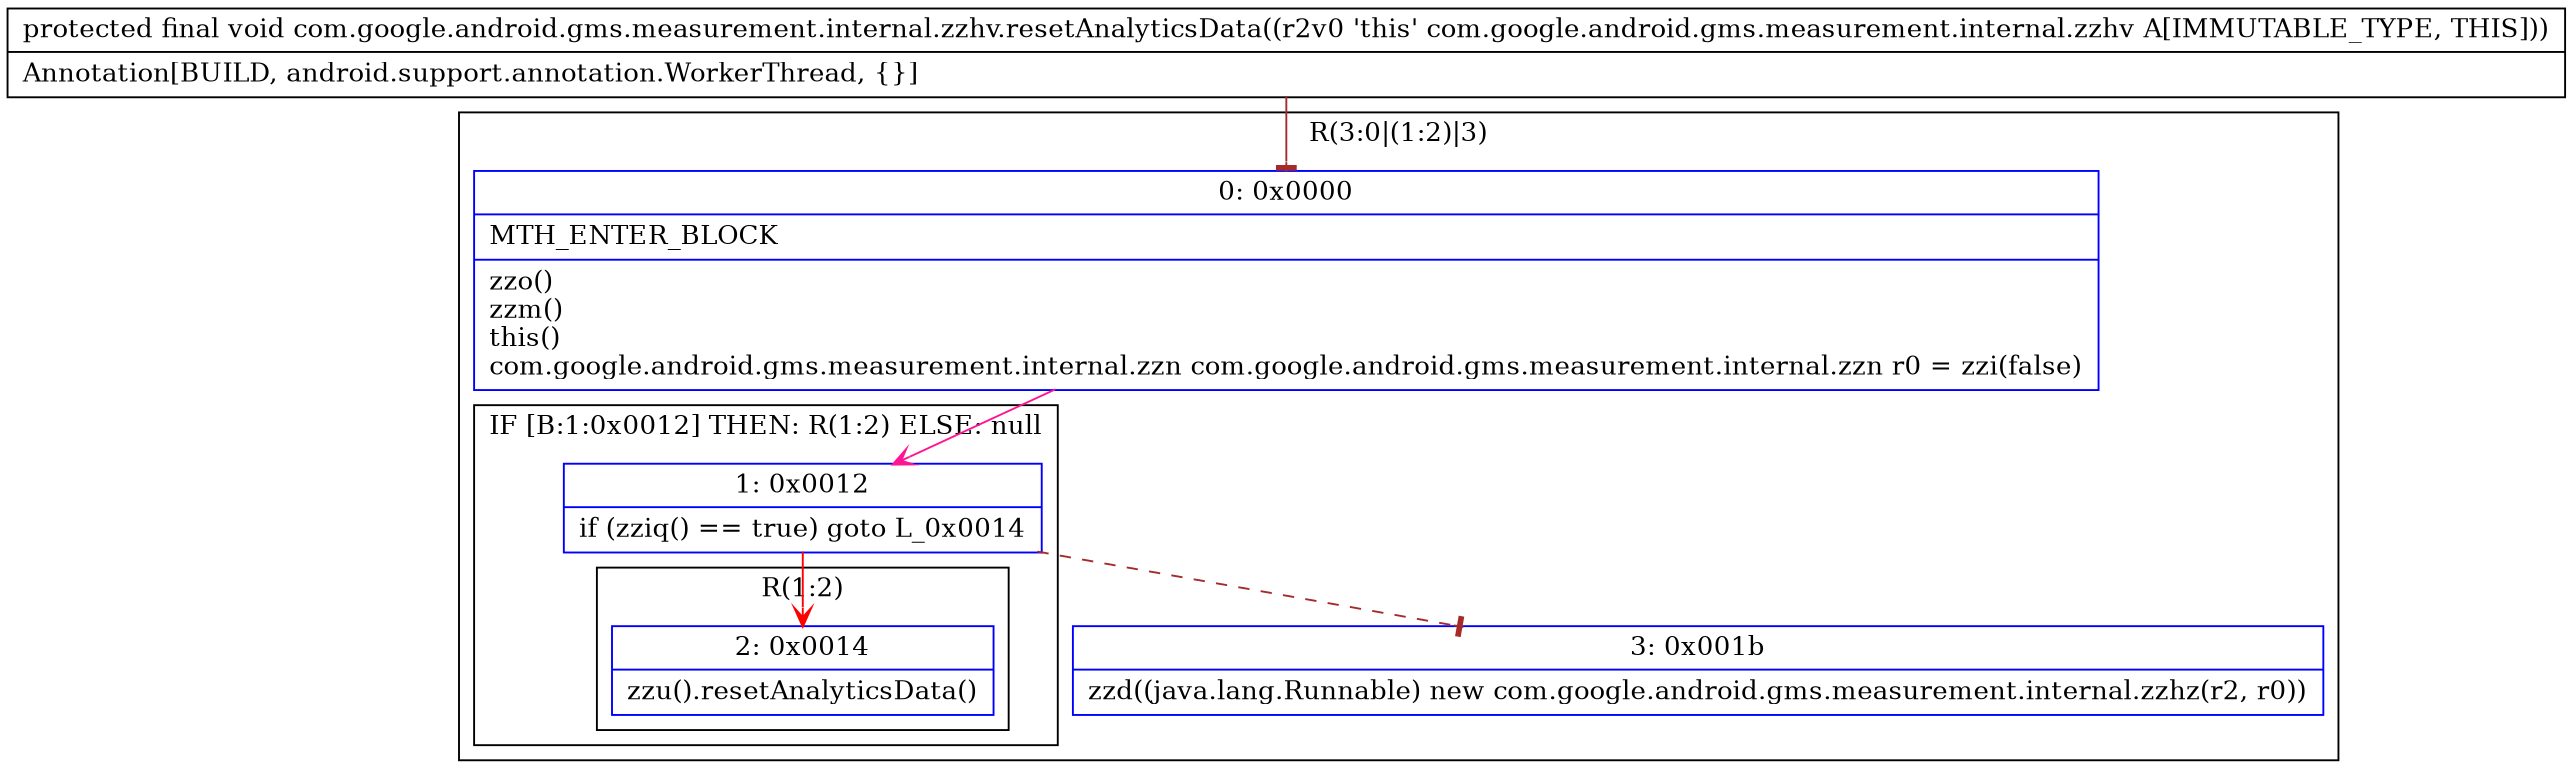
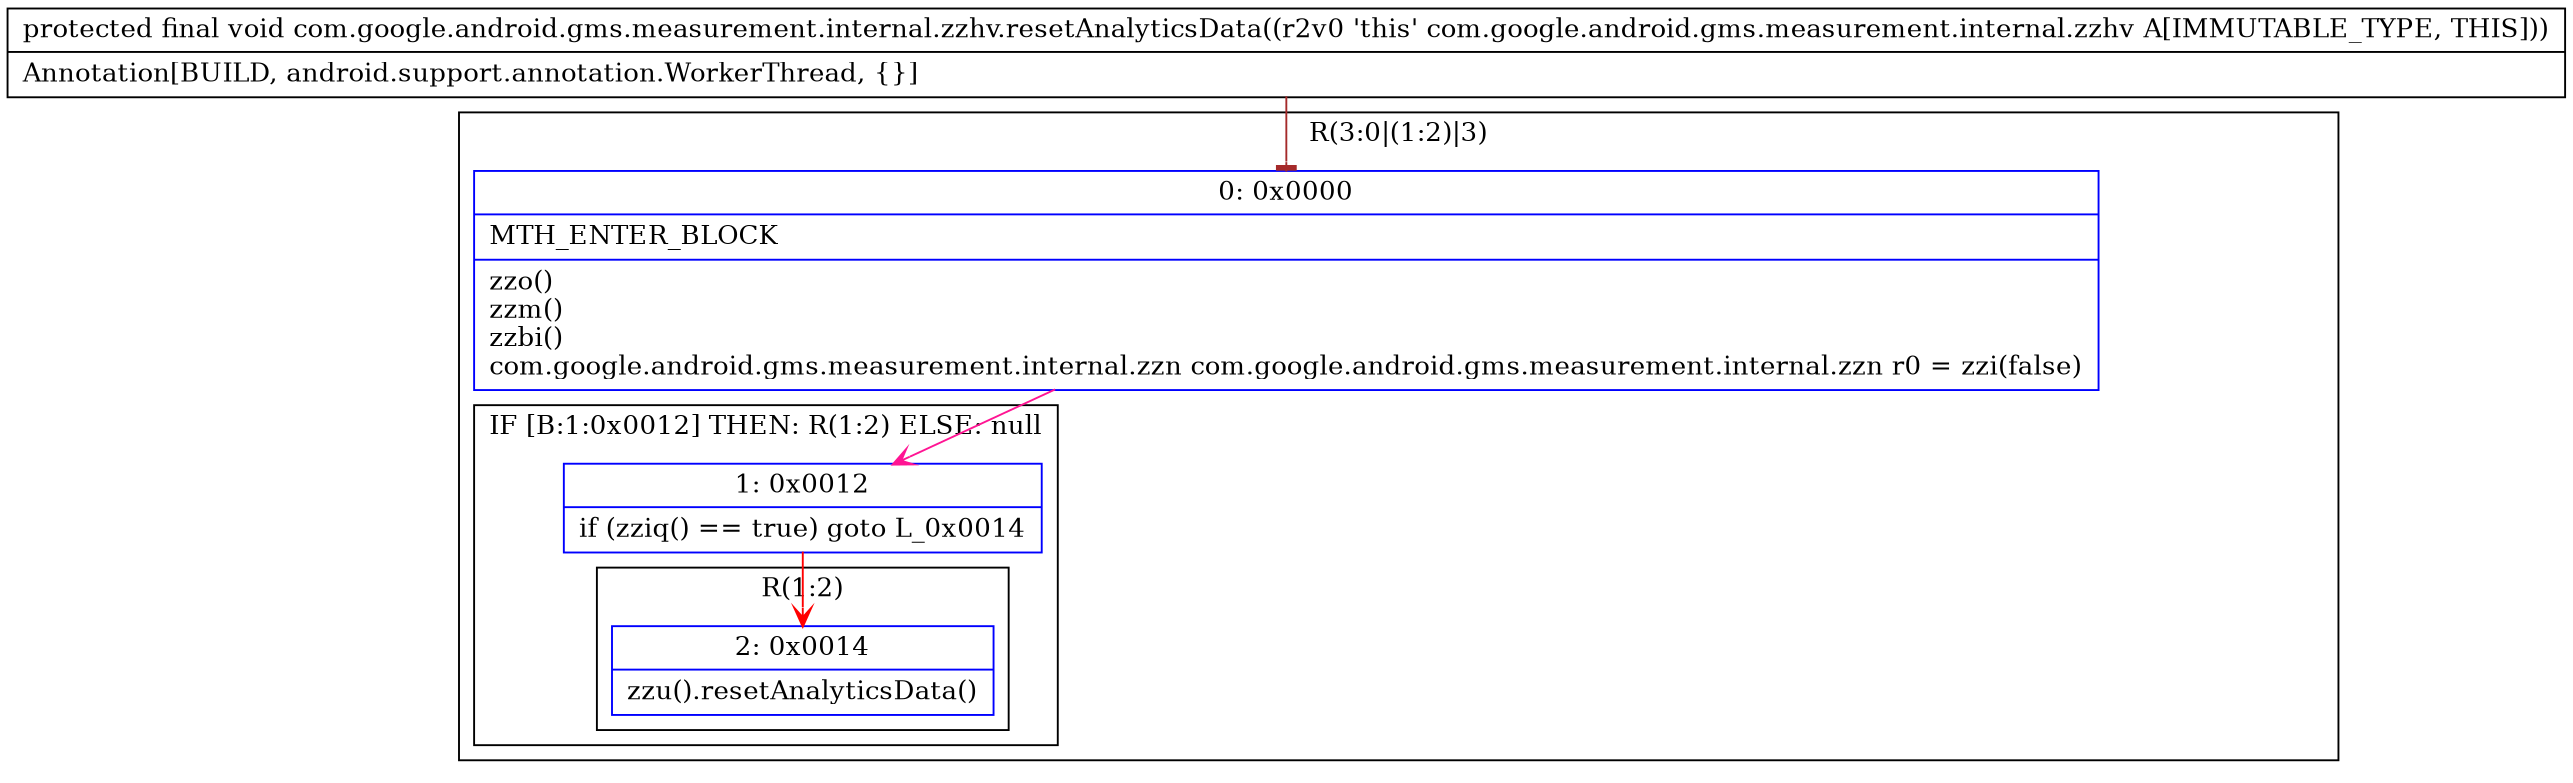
node "0: 0x0000": text "this()" -> "zzbi()"
node "3: 0x001b": removed
